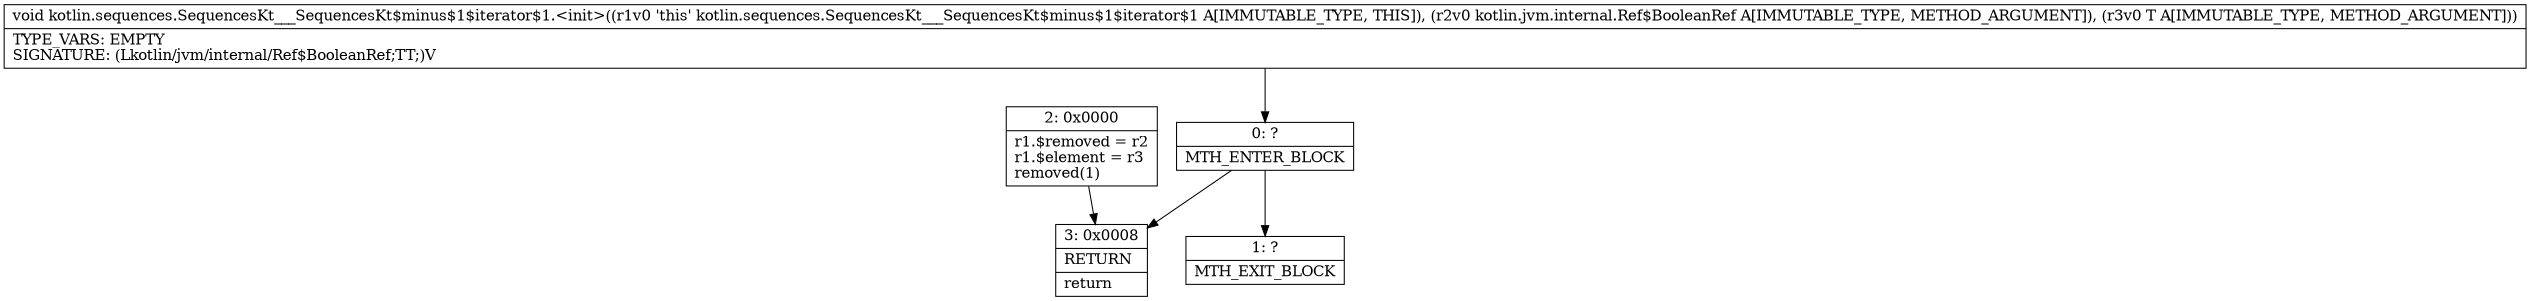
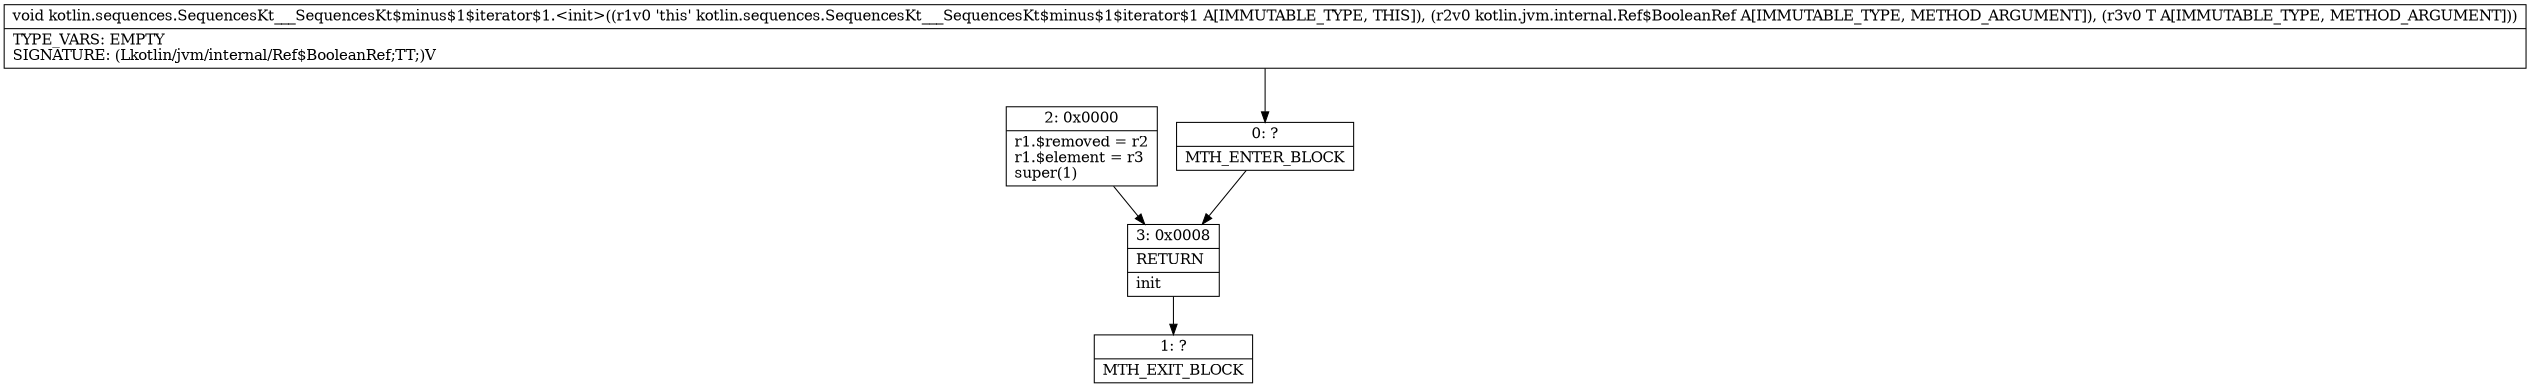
node "2: 0x0000": text "removed(1)" -> "super(1)"
edge "0: ?" -> "1: ?": now "3: 0x0008" -> "1: ?"
node "3: 0x0008": text "return" -> "init"
